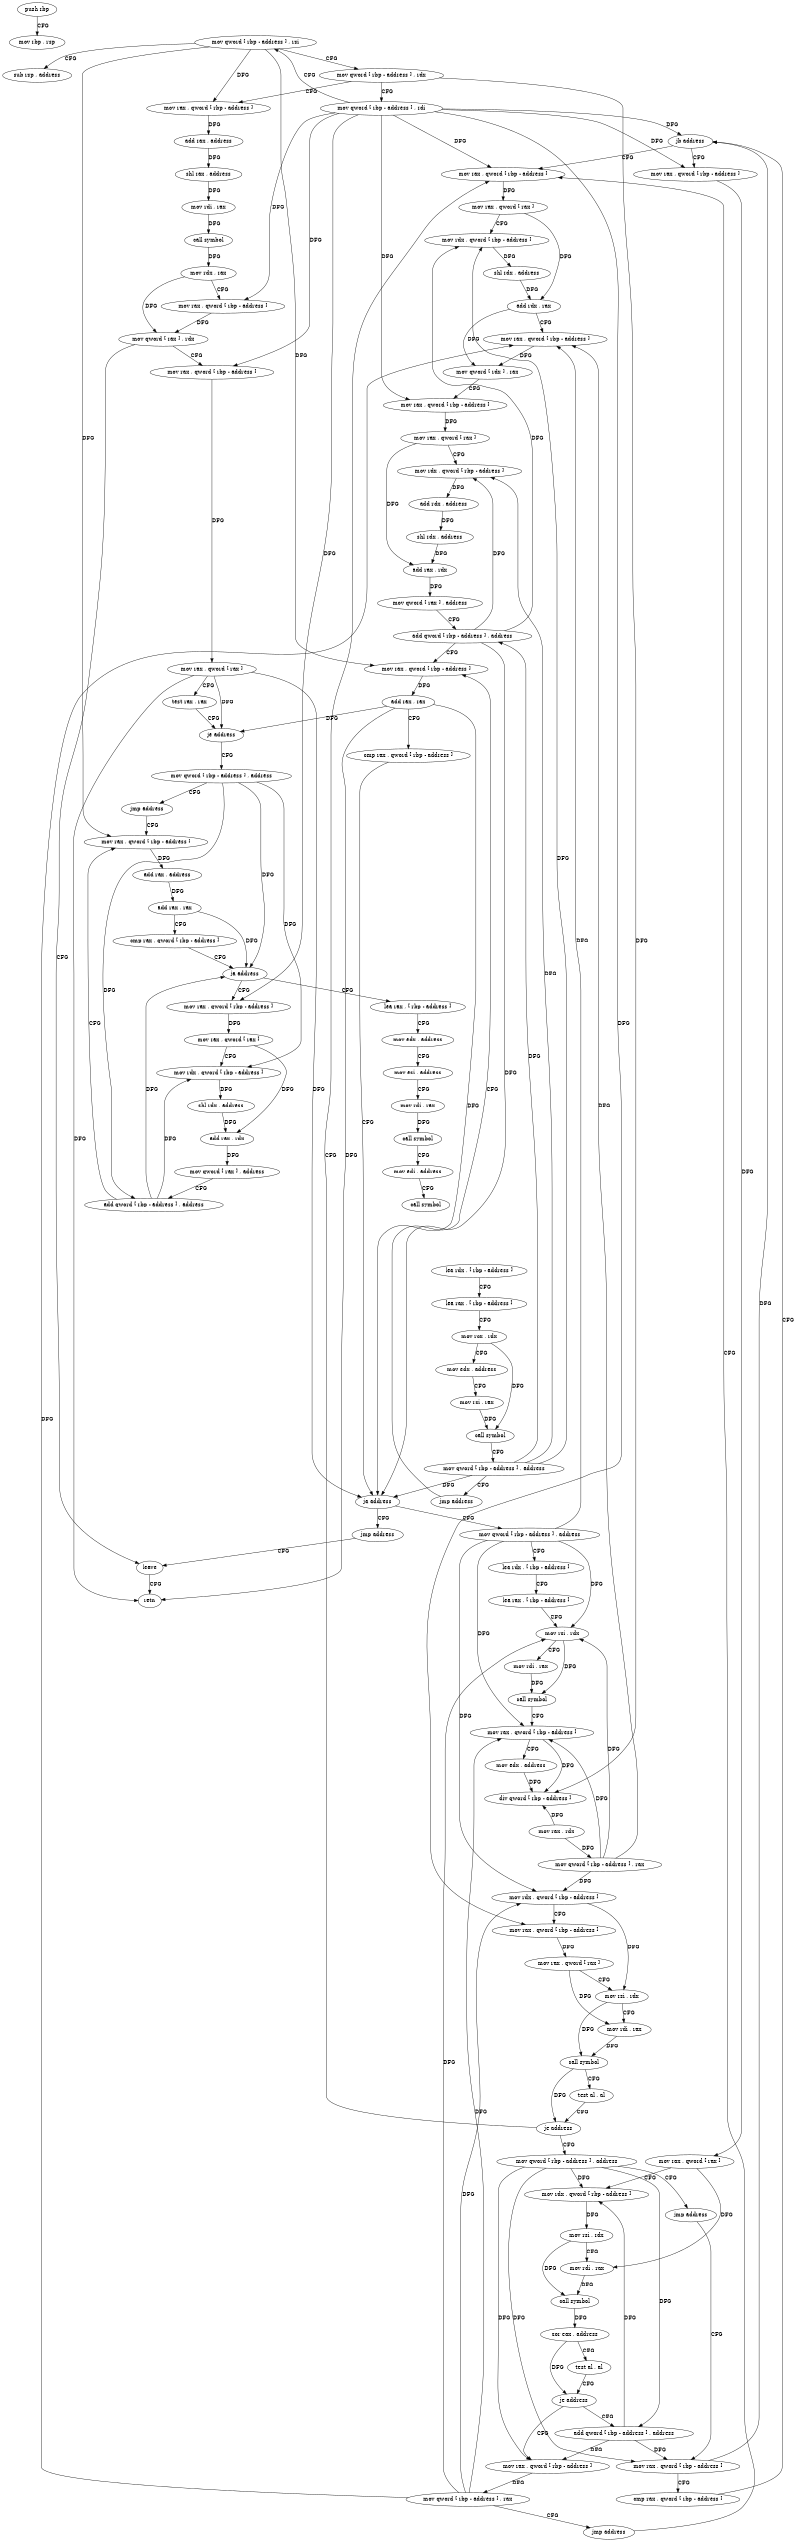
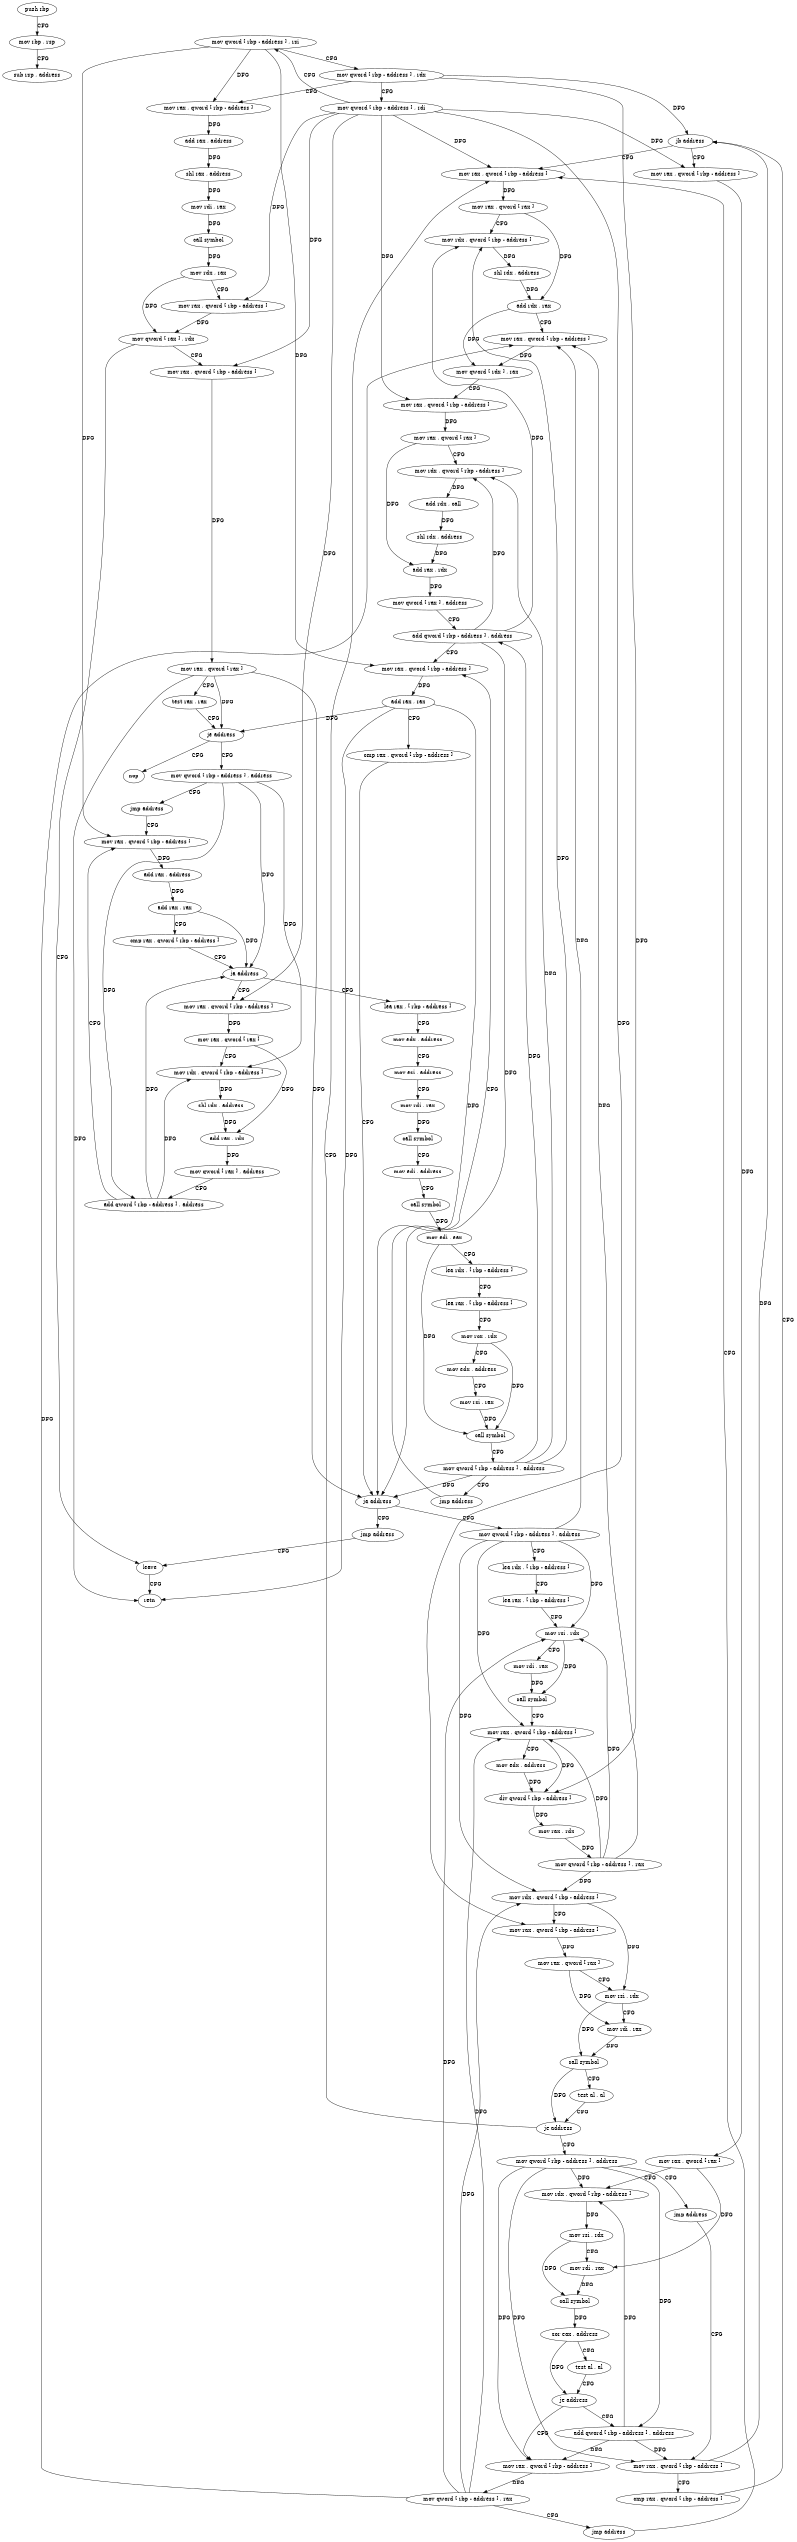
edge "mov qword [ rbp - address ] , rsi" -> "sub rsp , address": now "mov rbp , rsp" -> "sub rsp , address"
edge "mov qword [ rbp - address ] , rdi" -> "jb address": now "mov qword [ rbp - address ] , rdx" -> "jb address"
node "add rdx , address": label "add rdx , address" -> "add rdx , call"
node "nop": added
node "mov edi , eax": added
edge "mov rax , rdx" -> "div qword [ rbp - address ]": reversed
